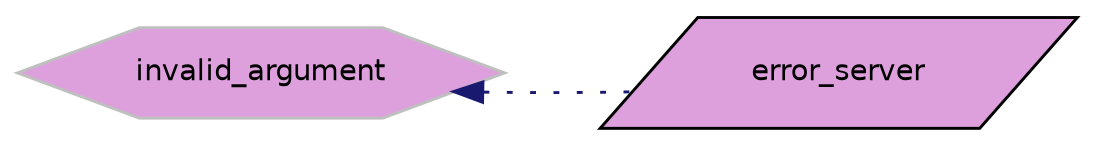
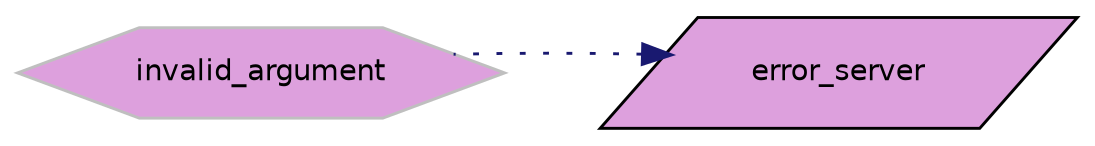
edge "error_server" -> "invalid_argument": reversed
